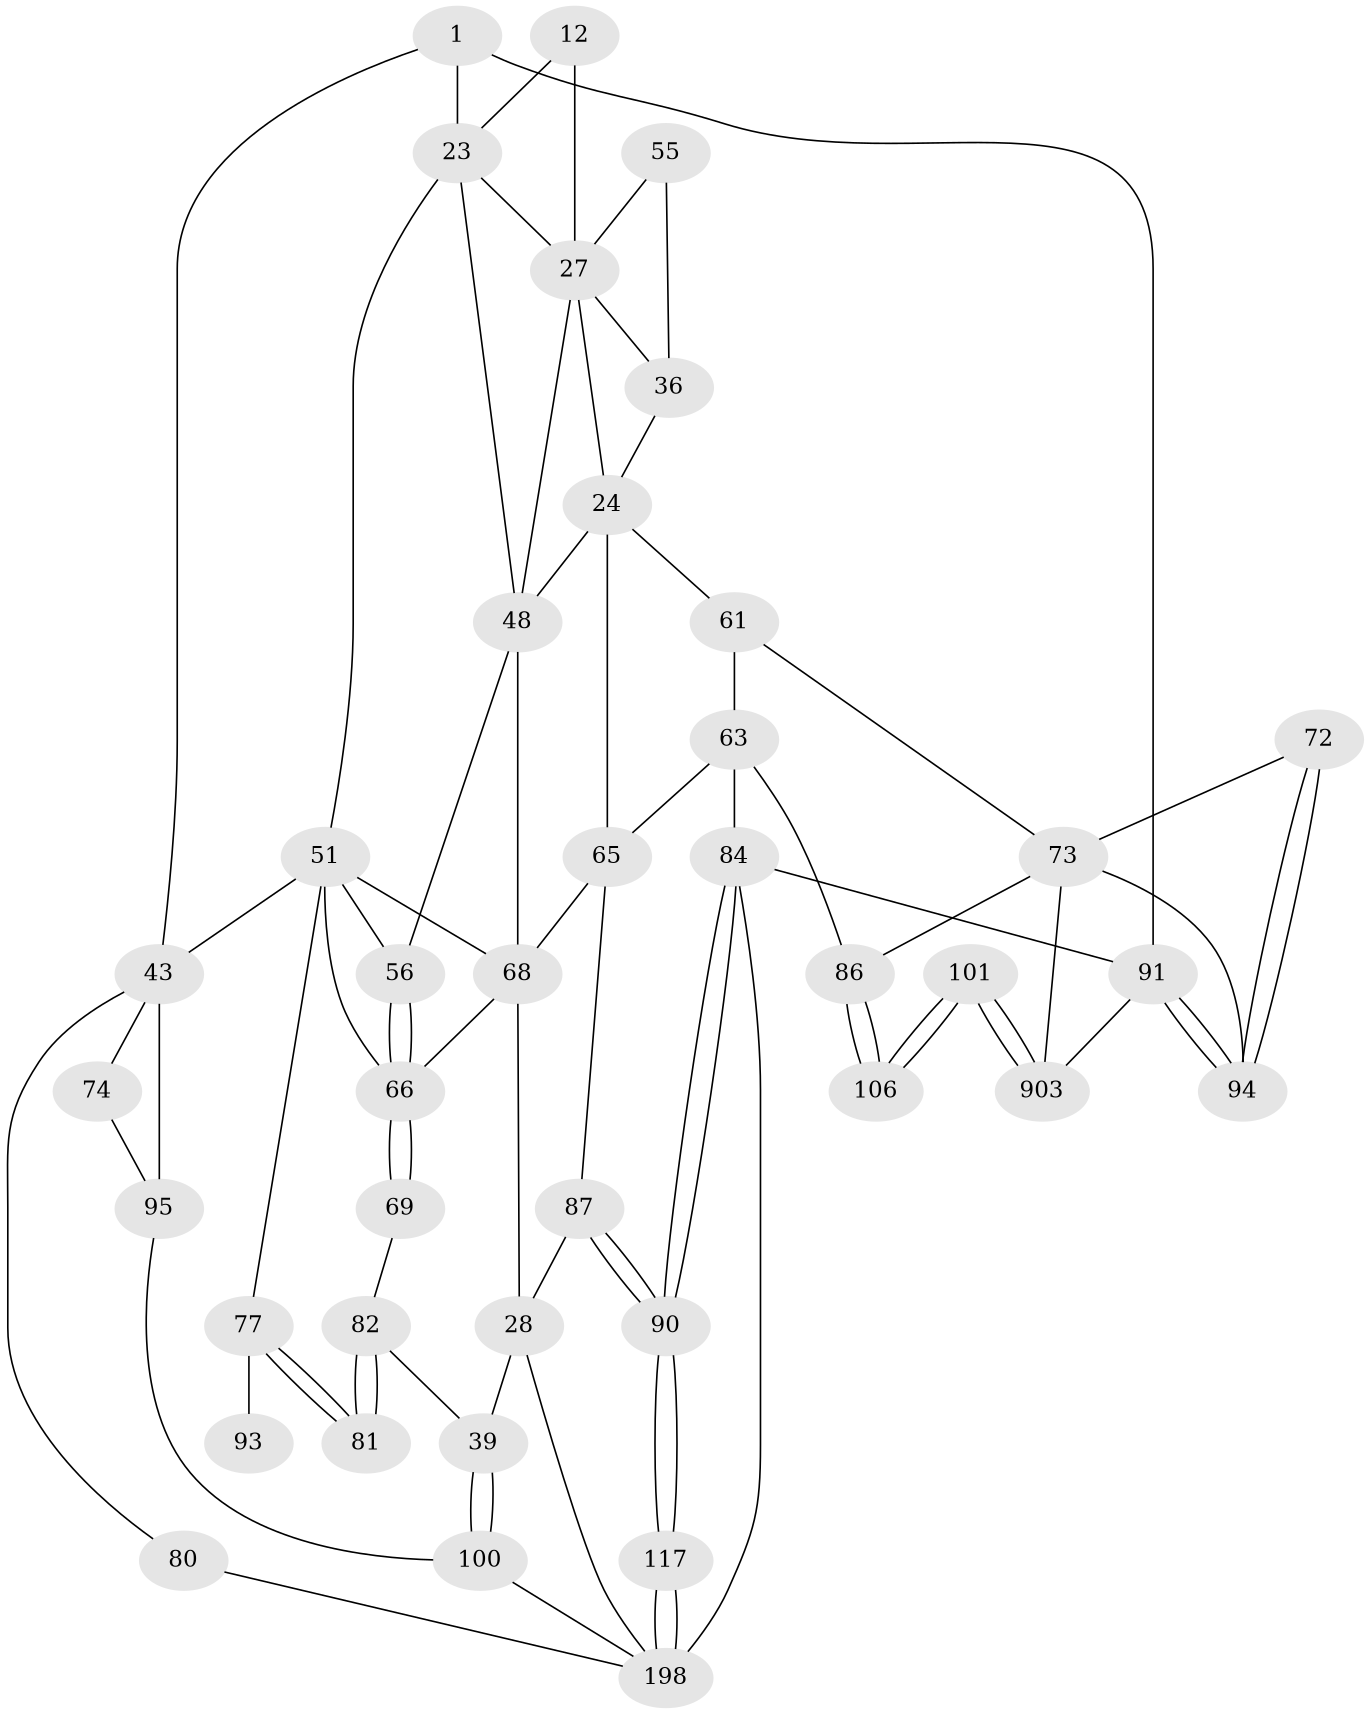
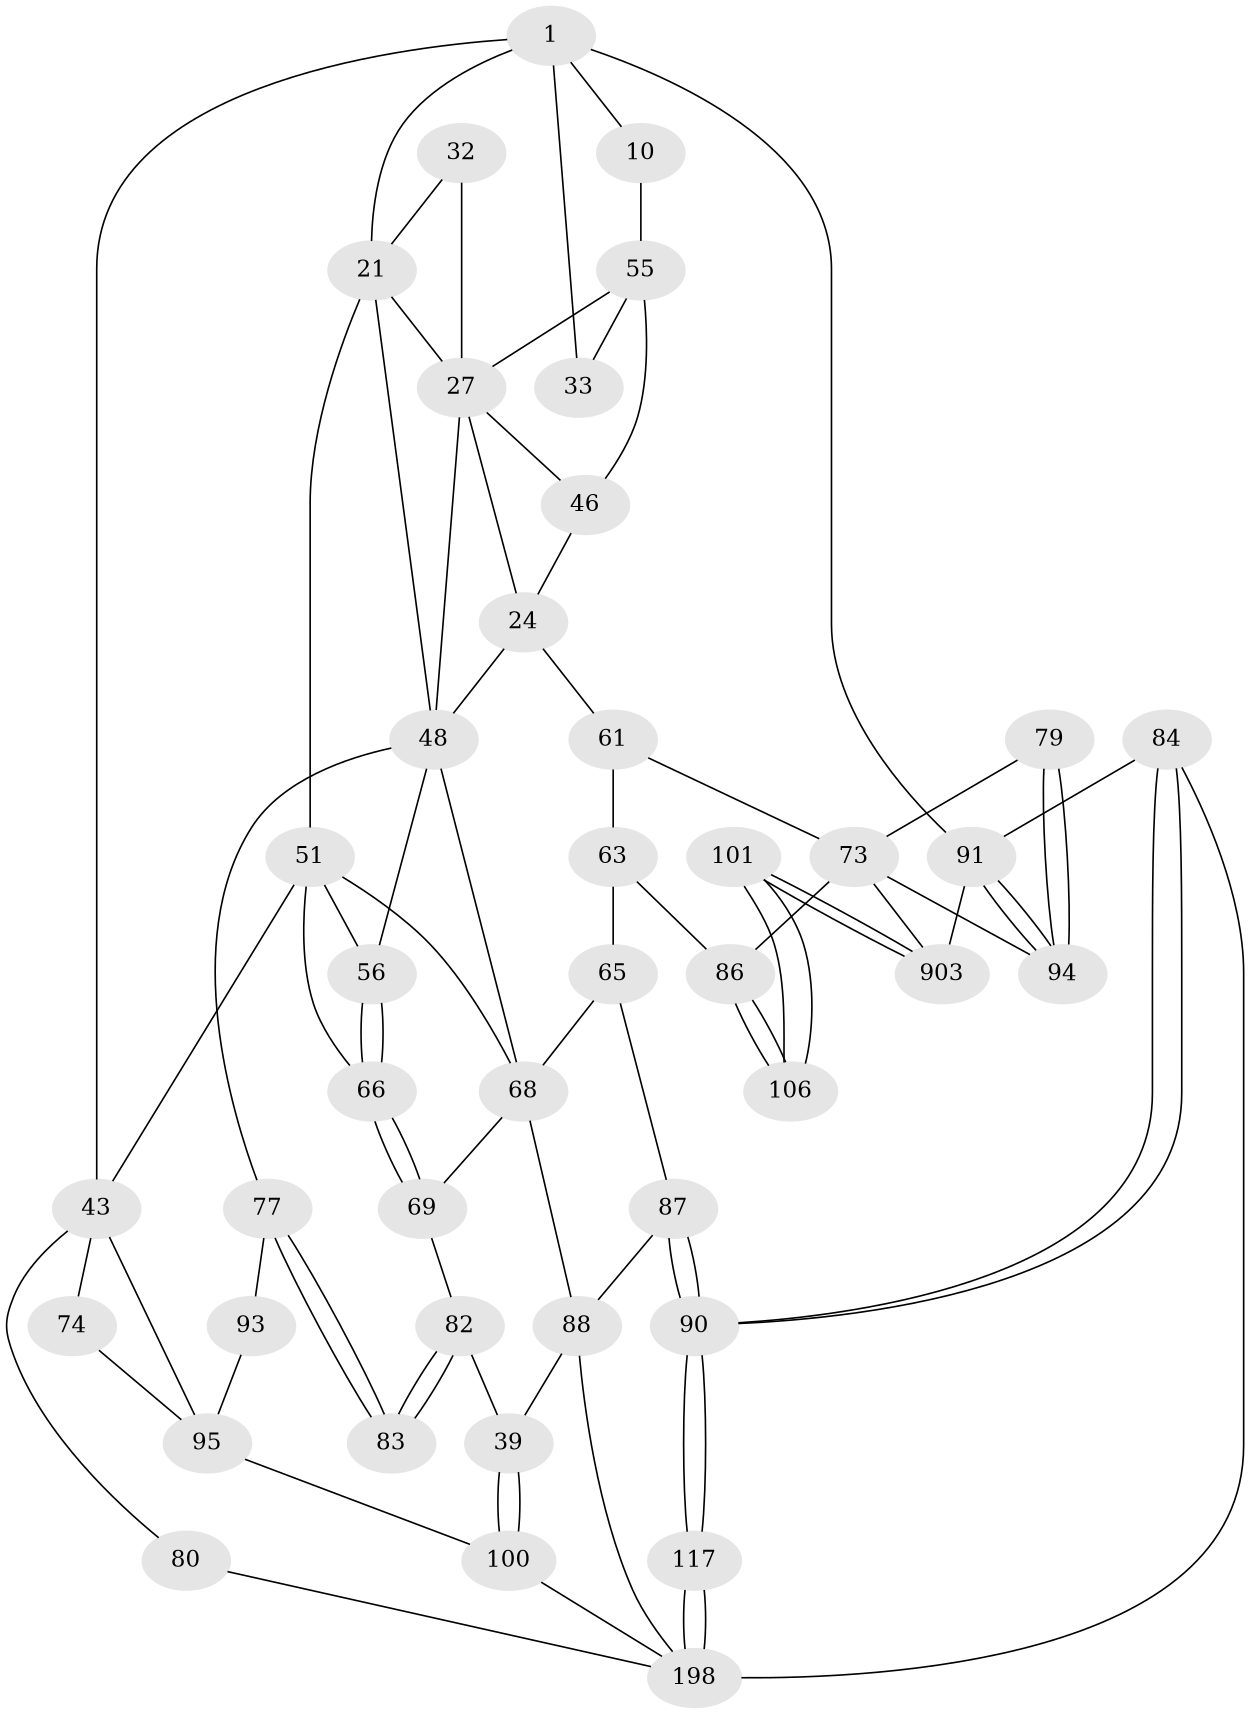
node "12": label "12" -> "32"
node "23": label "23" -> "21"
node "10": added
node "33": added
node "36": label "36" -> "46"
edge "24" -- "65": removed
node "72": label "72" -> "79"
edge "63" -- "84": removed
edge "68" -- "66": now "68" -- "69"
edge "51" -- "77": now "48" -- "77"
node "28": label "28" -> "88"
edge "93" -- "95": added
node "81": label "81" -> "83"
